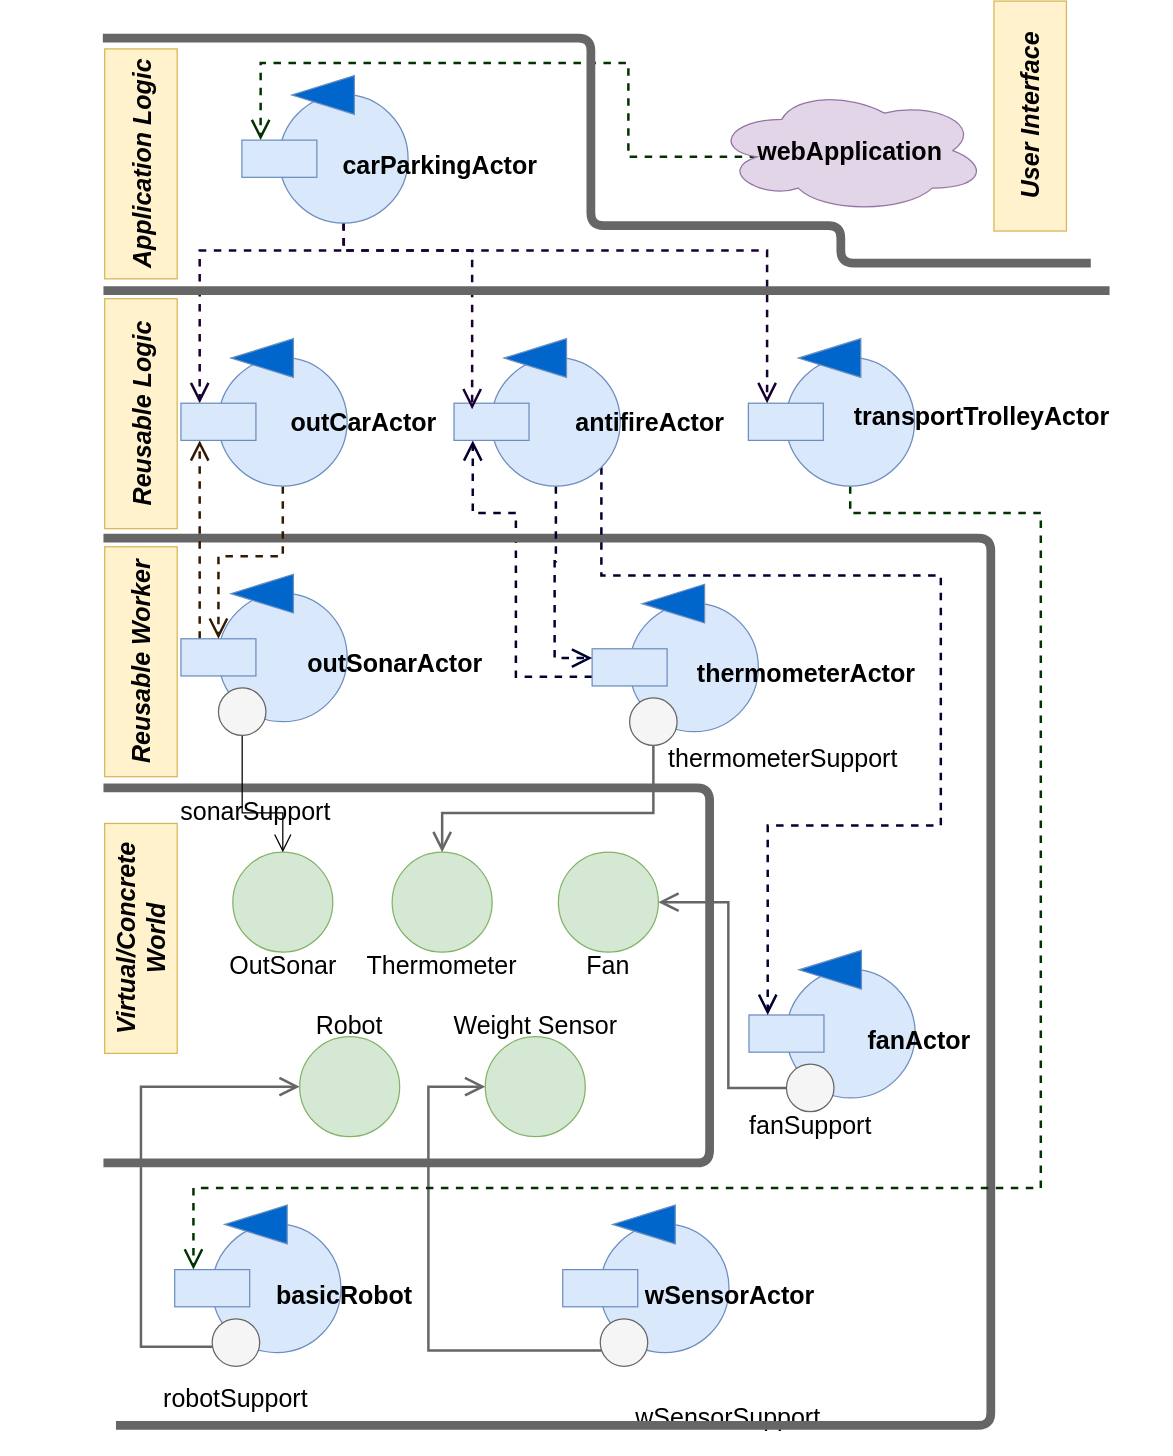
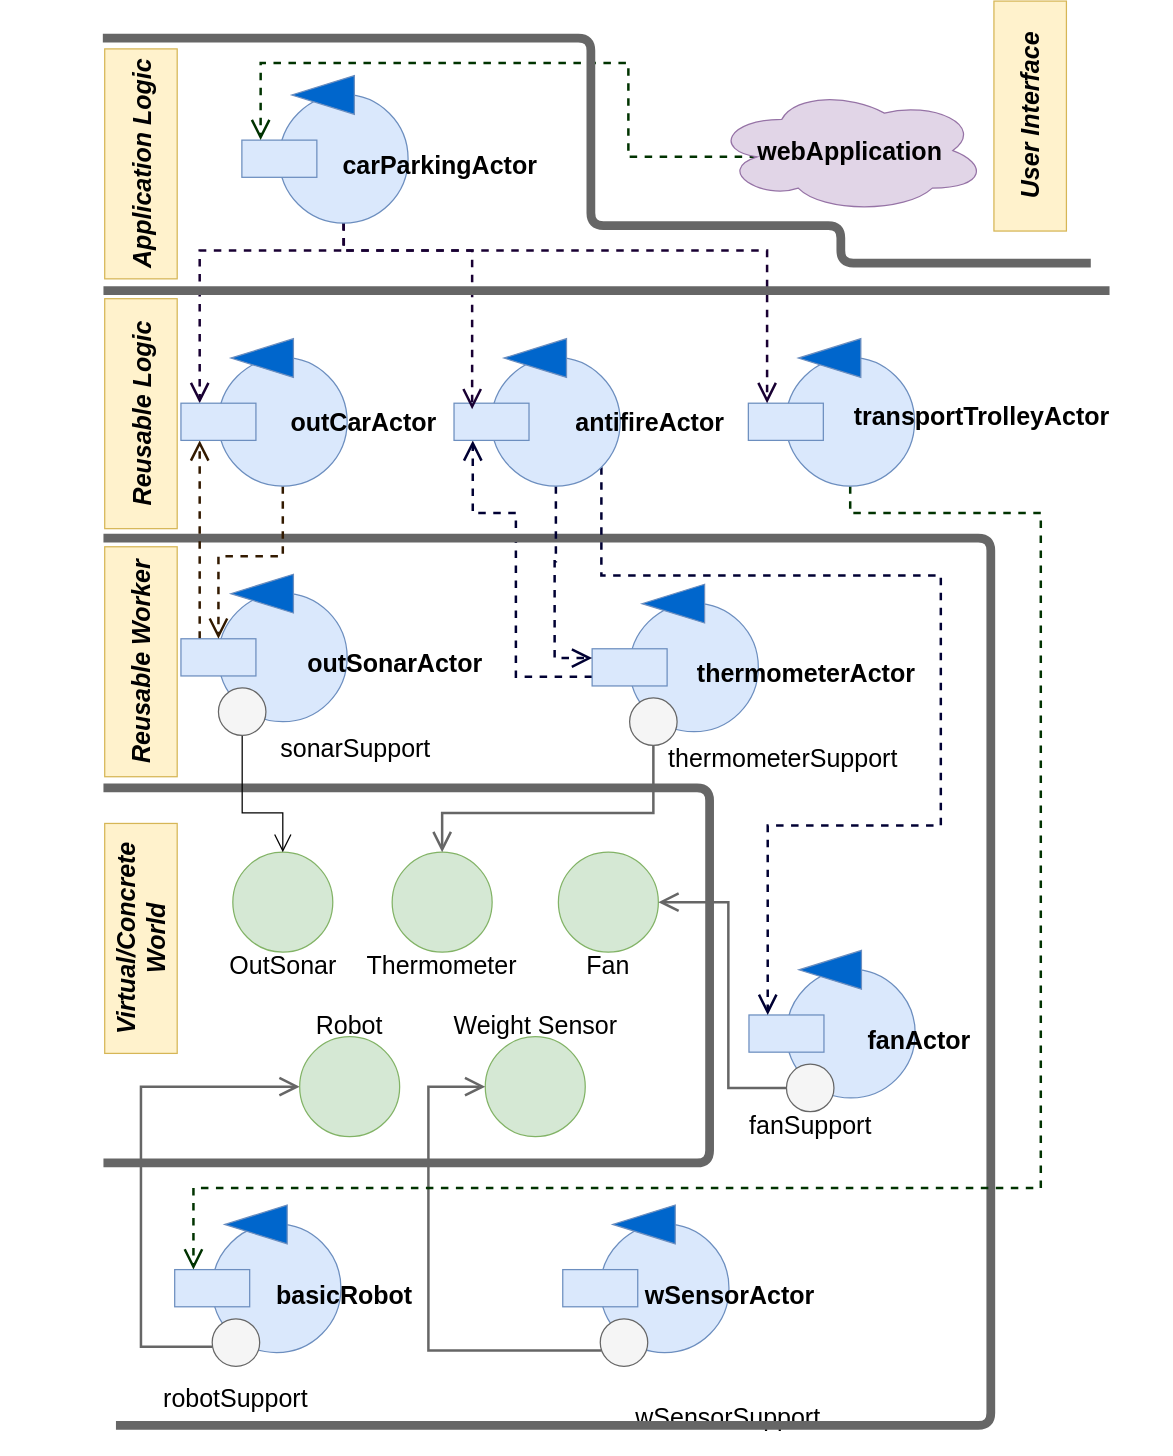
node "sonarSupport": moved (256, 811) -> (356, 748)
